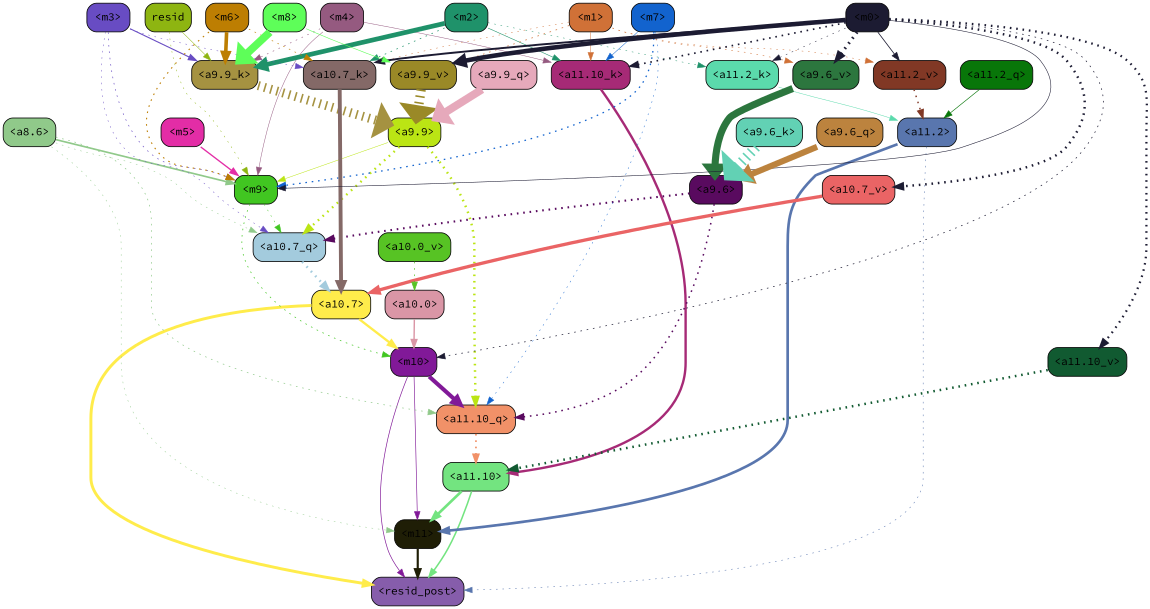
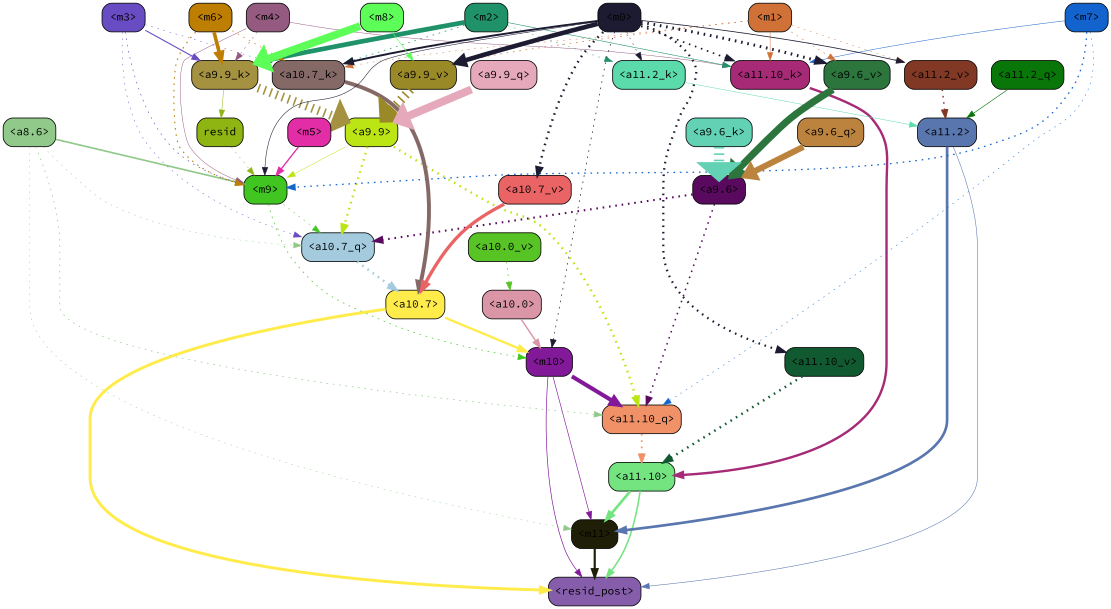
edge "resid" -> "<a9.9_k>": reversed
edge "<a11.2>" -> "<resid_post>": style dotted -> bold
